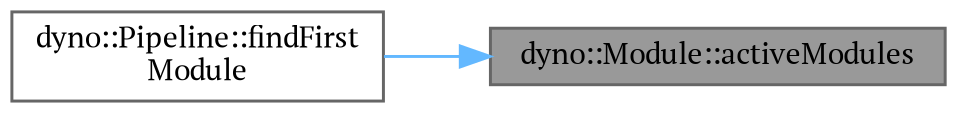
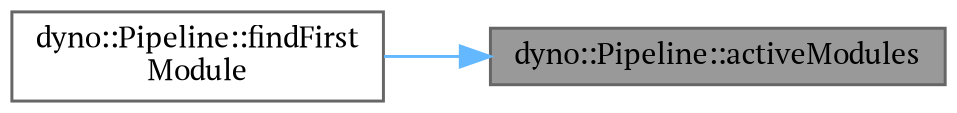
node "dyno::Module::activeModules": label "dyno::Module::activeModules" -> "dyno::Pipeline::activeModules"
